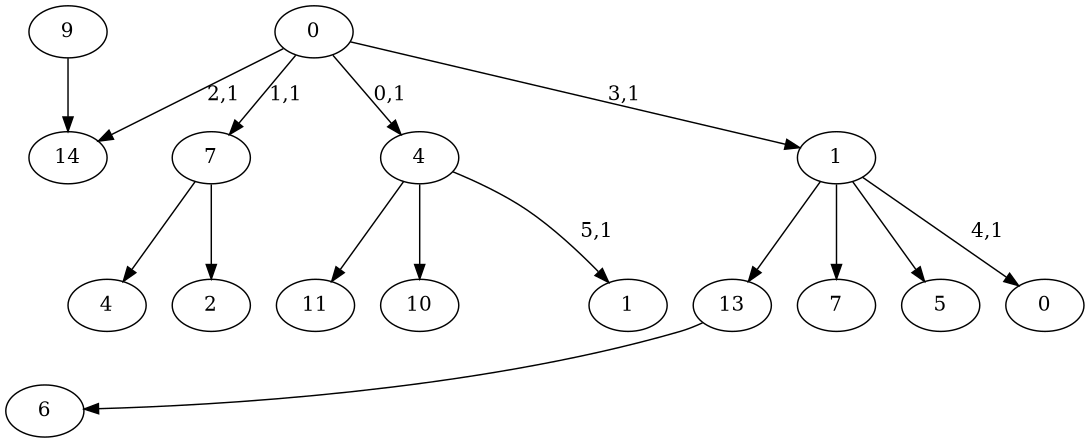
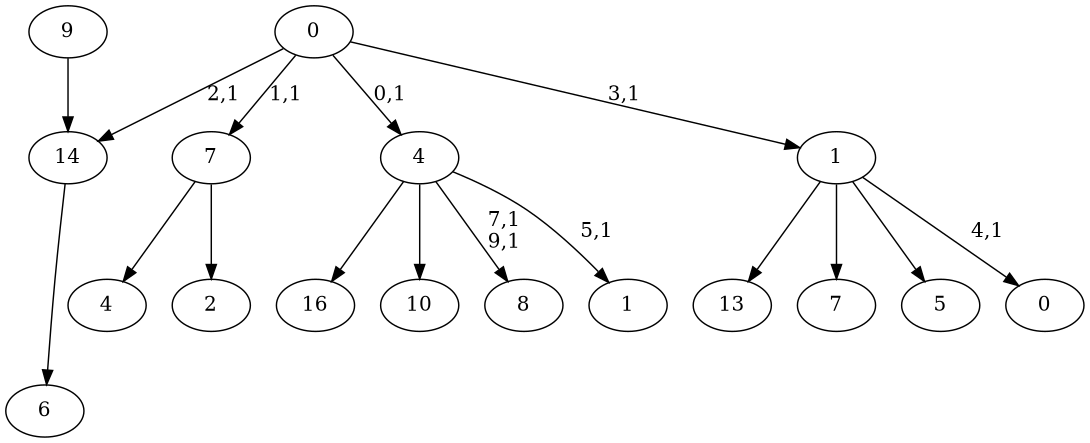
node "11": label "11" -> "16"
node "8": added
edge "13" -> "6": now "14" -> "6"
